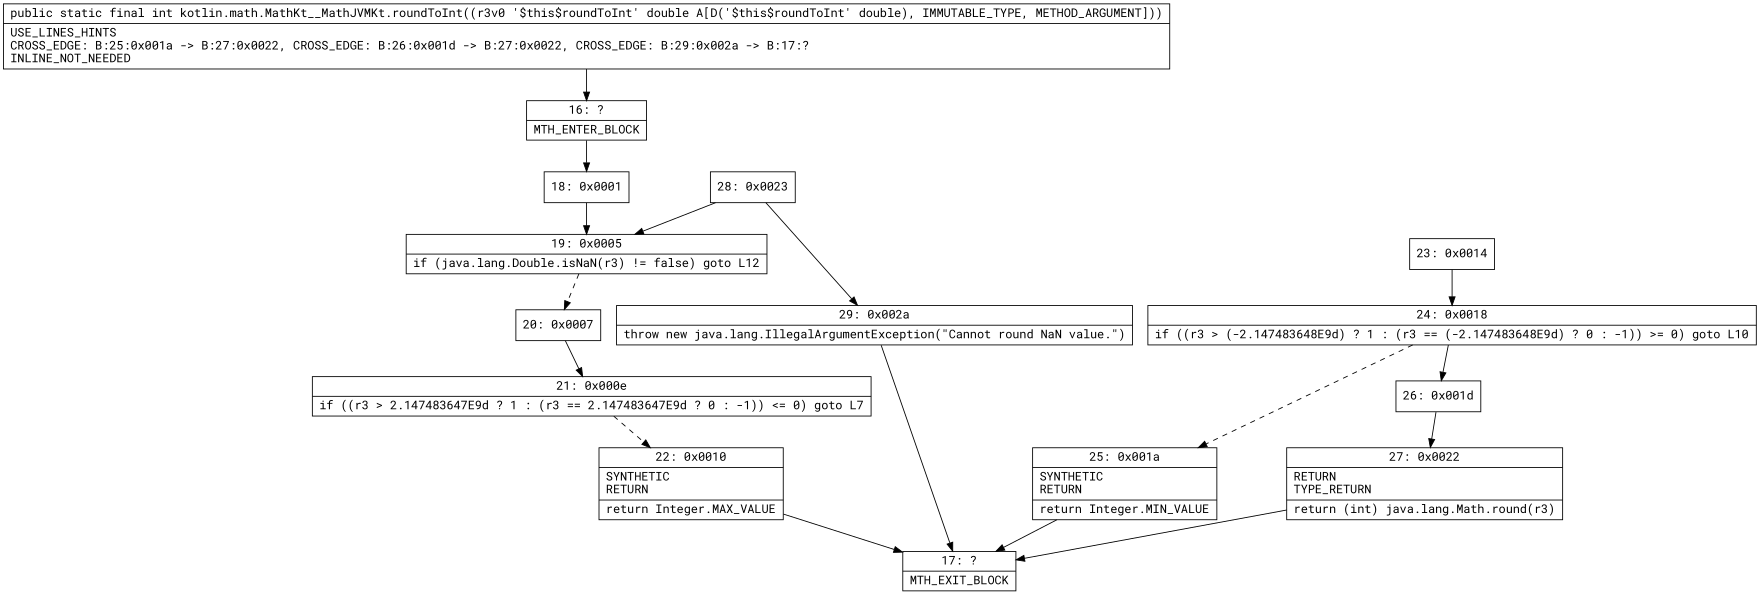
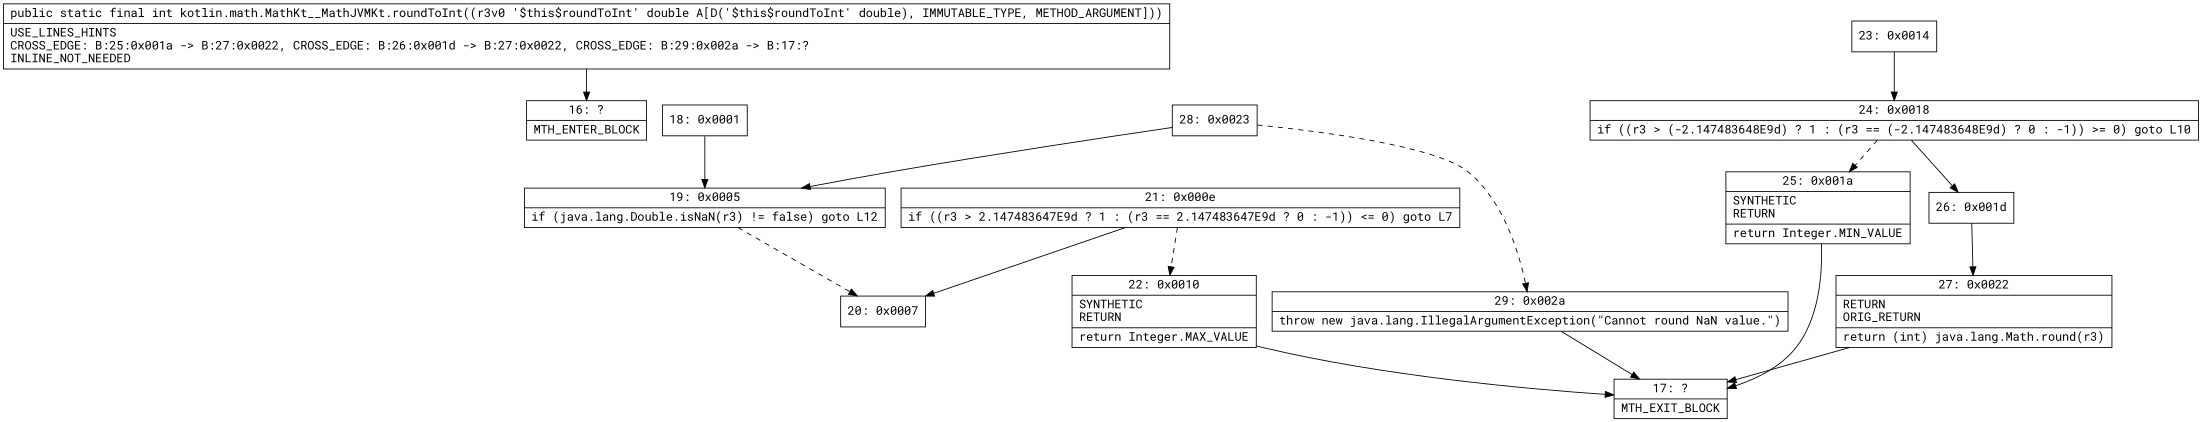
edge "16: ?" -> "18: 0x0001": removed
edge "28: 0x0023" -> "29: 0x002a": style solid -> dashed
edge "20: 0x0007" -> "21: 0x000e": reversed
node "27: 0x0022": text "TYPE_RETURN" -> "ORIG_RETURN"
